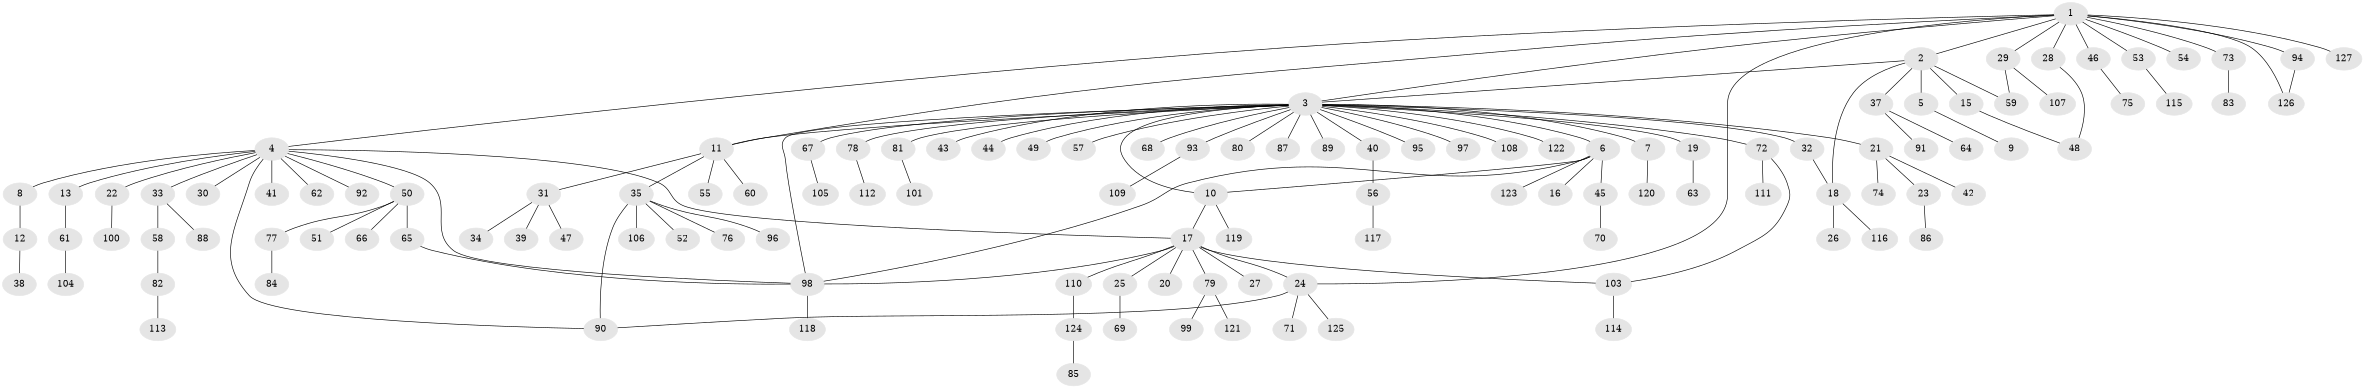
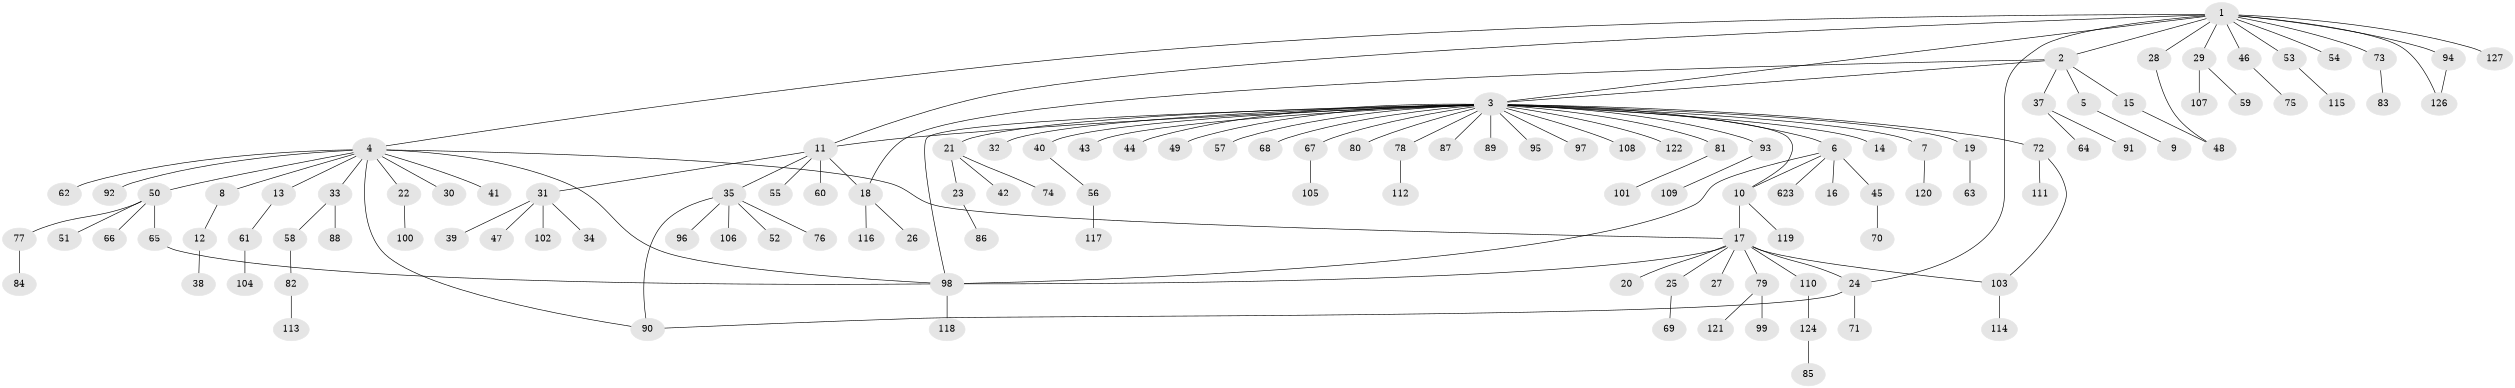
edge "2" -- "59": removed
node "14": added
edge "32" -- "18": now "11" -- "18"
node "123": label "123" -> "623"
node "102": added
node "125": removed
